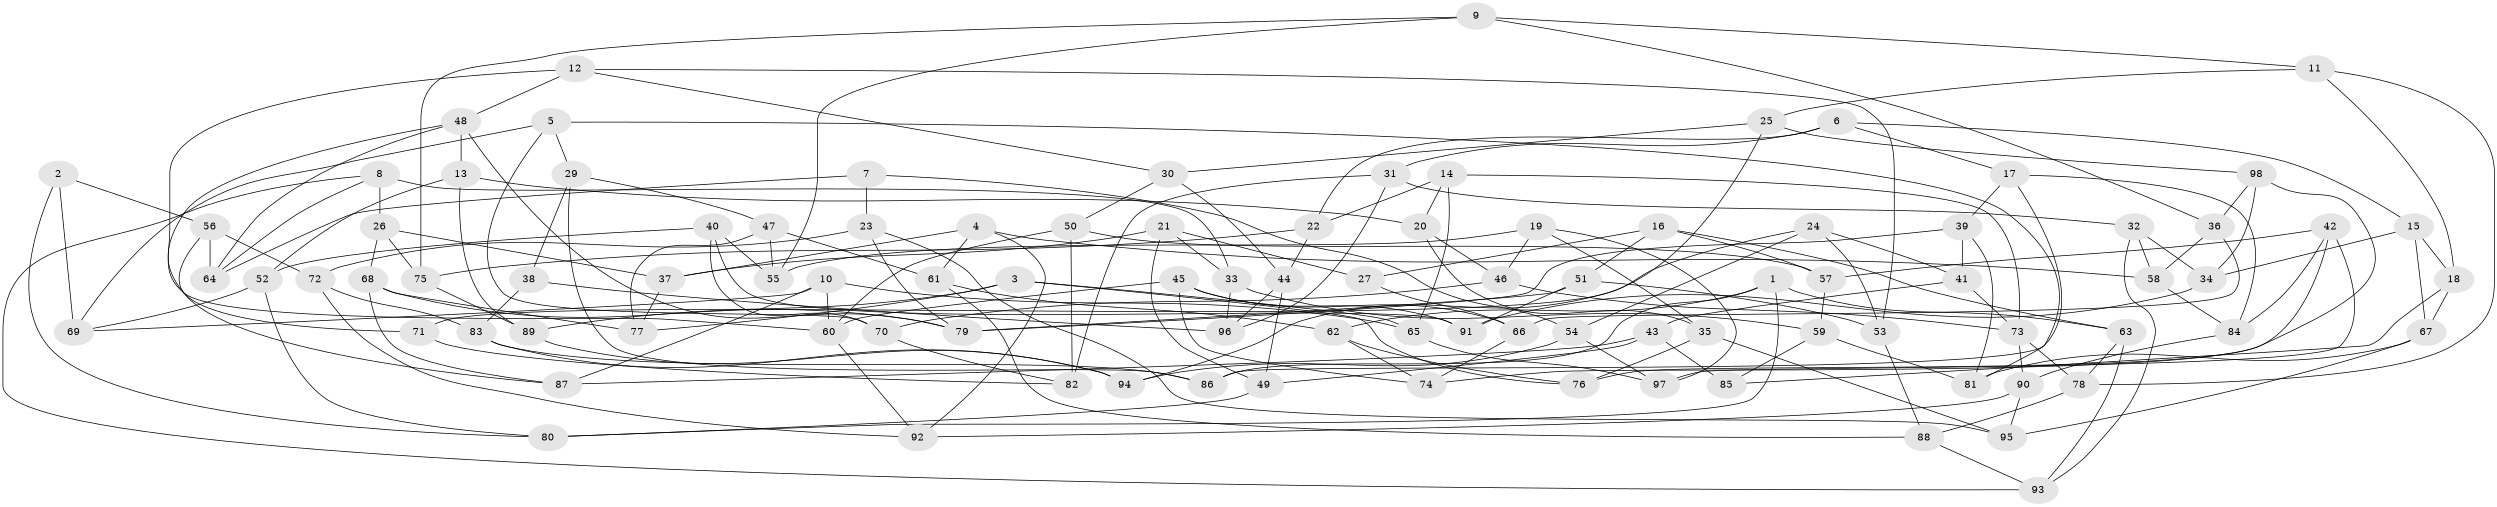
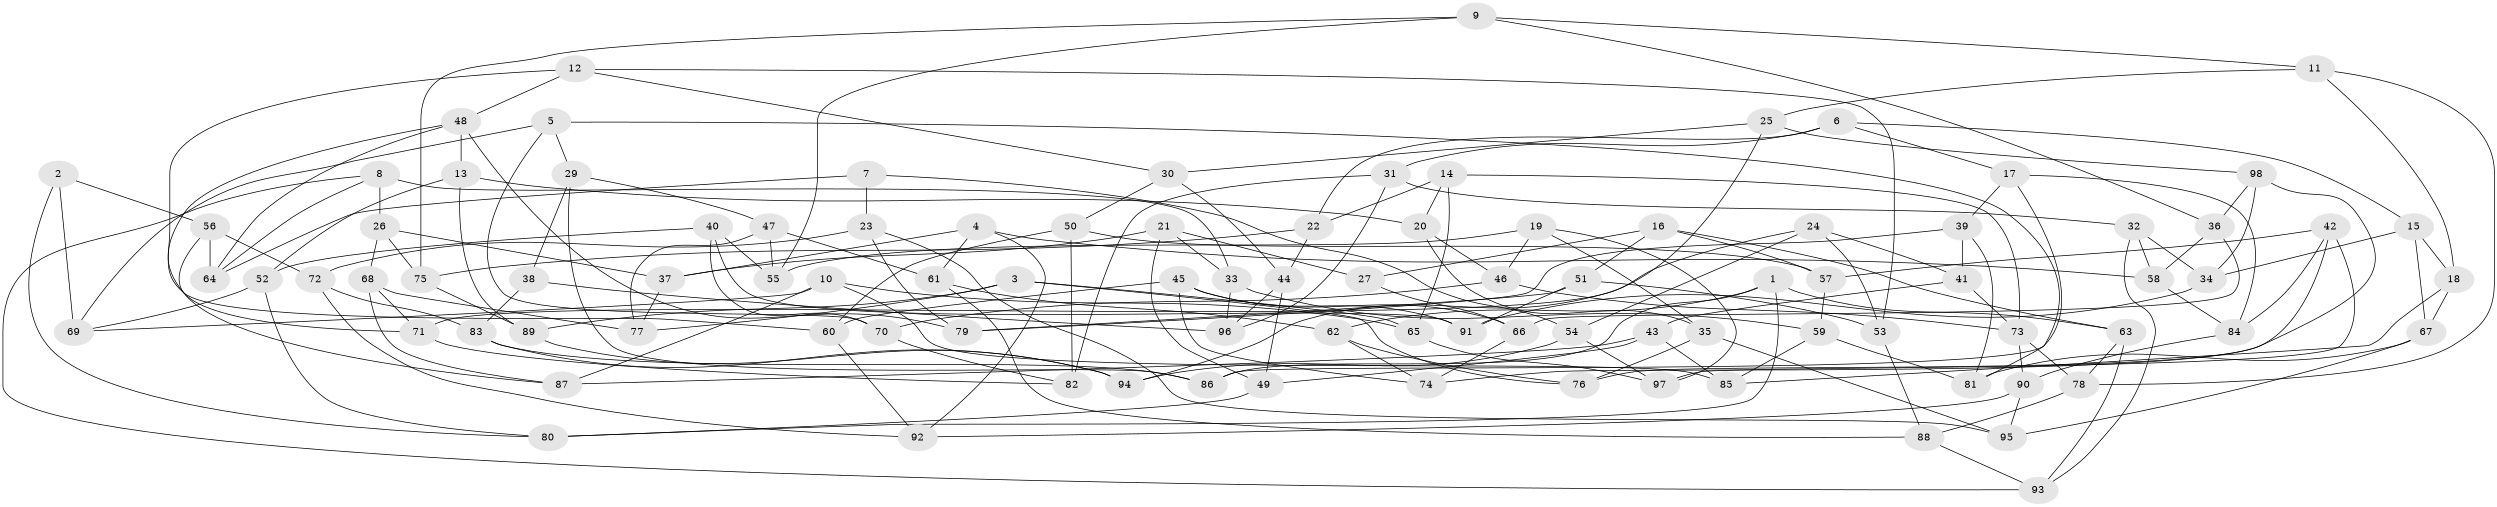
edge "10" -- "60": now "10" -- "85"
edge "68" -- "79": now "68" -- "71"
